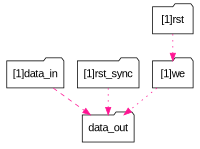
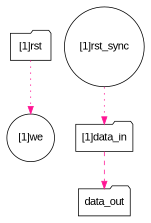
node "[1]rst_sync": shape folder -> circle
node "[1]we": shape folder -> circle
edge "[1]rst_sync" -> "data_out": now "[1]rst_sync" -> "[1]data_in"
edge "[1]we" -> "data_out": removed
